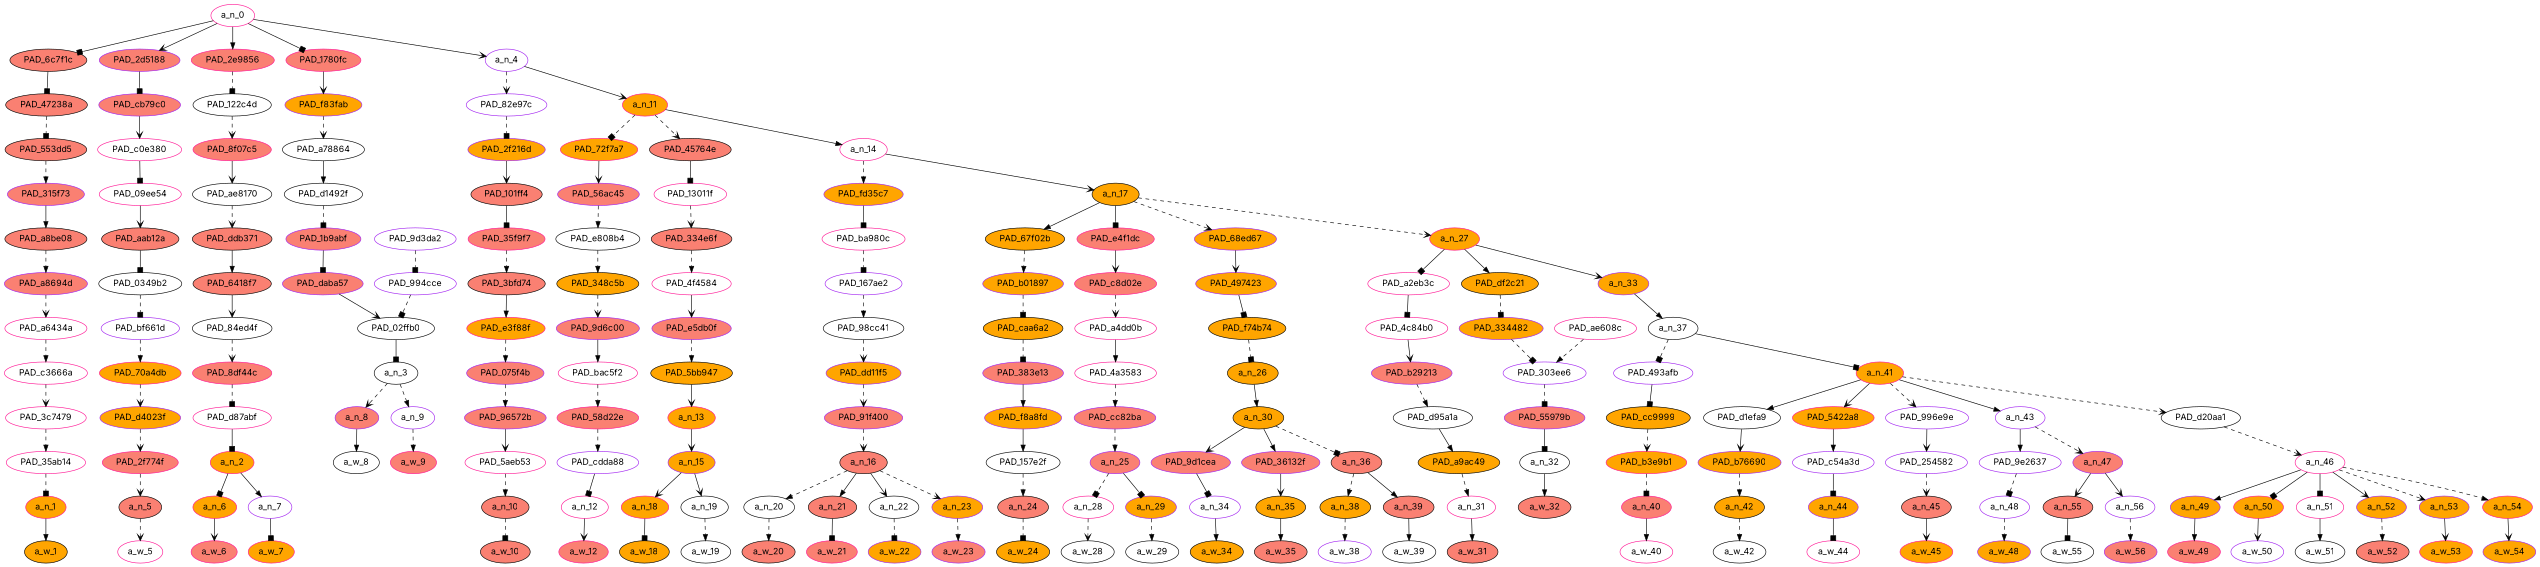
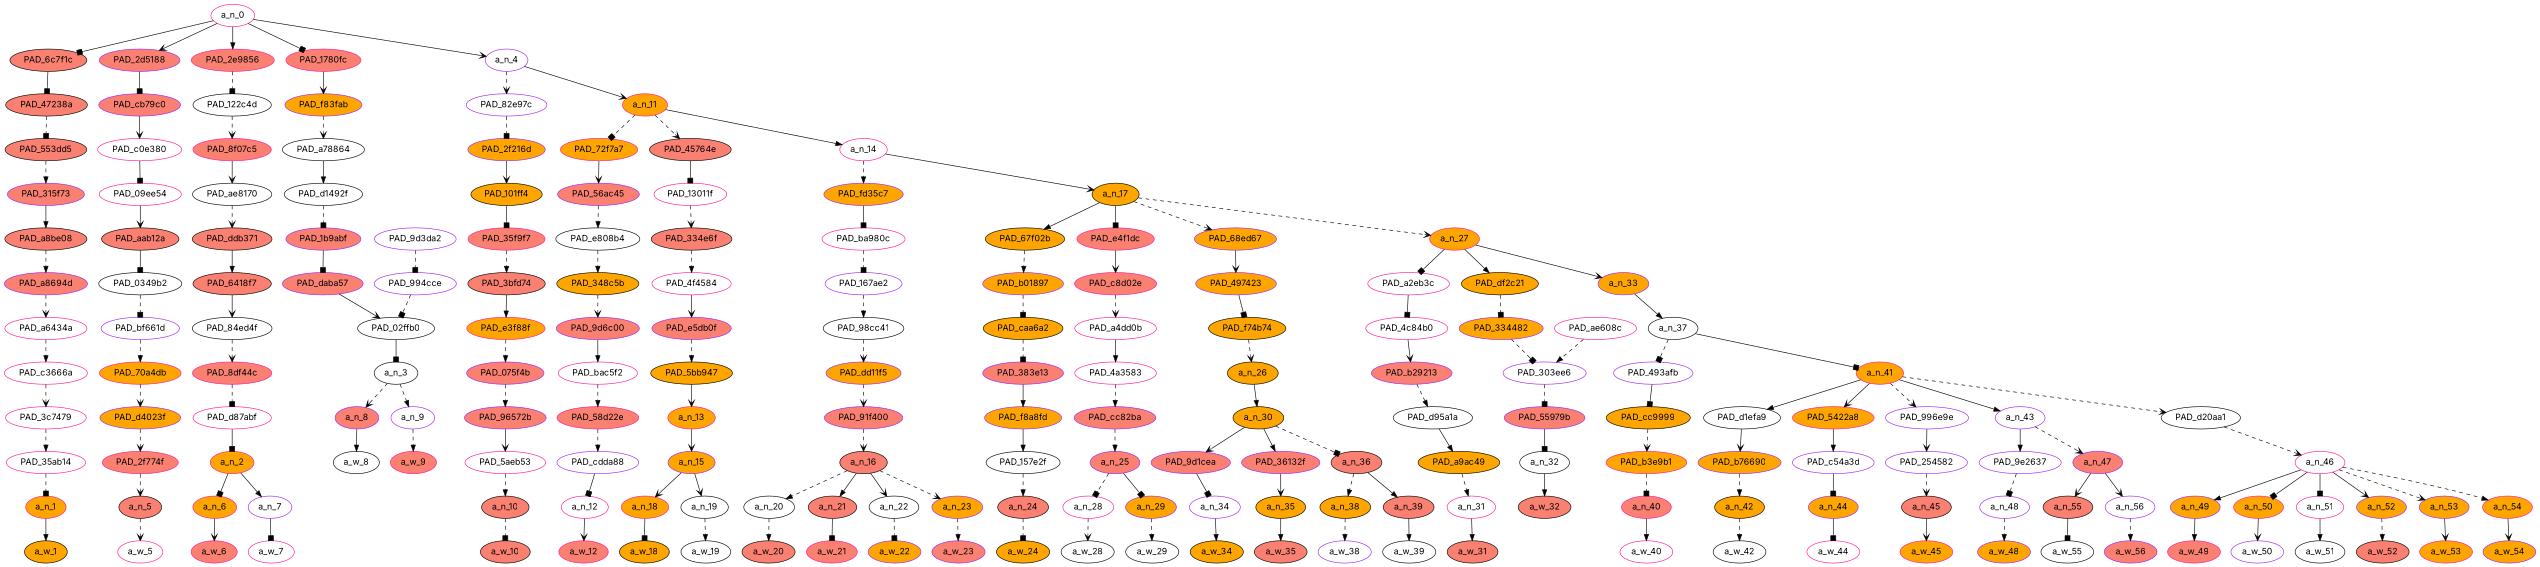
node "PAD_101ff4": fillcolor salmon -> orange
edge "PAD_f74b74" -> "a_n_26": arrowhead box -> vee
node "a_w_7": fillcolor orange -> white
